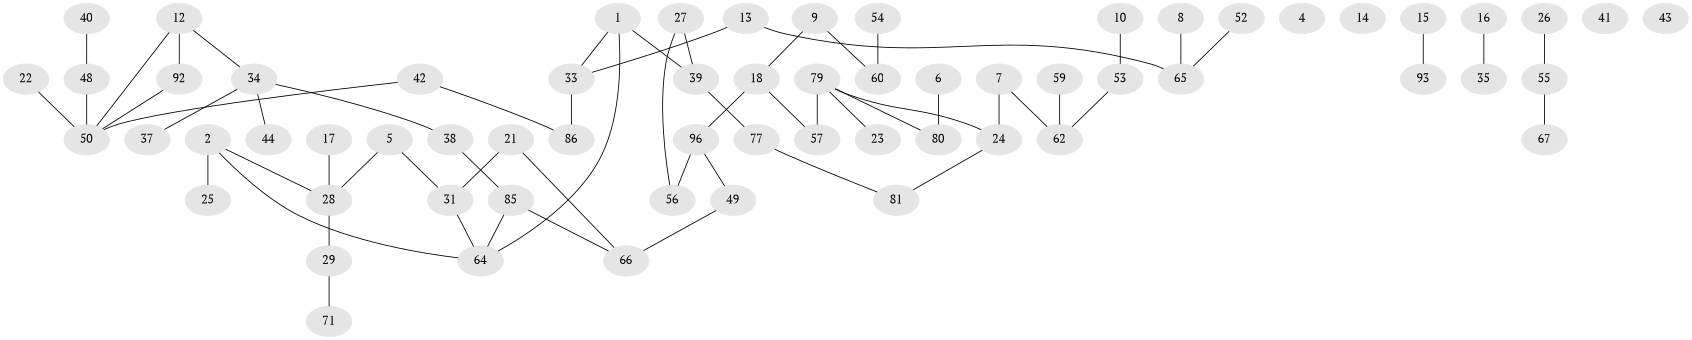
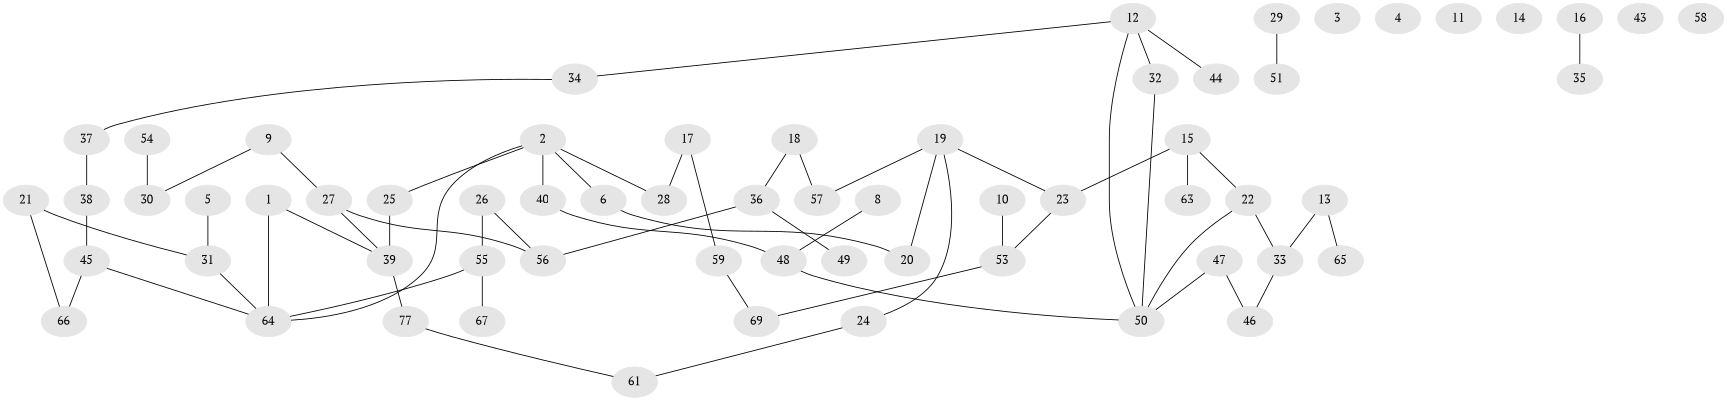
node "52": removed
node "3": added
node "11": added
node "41": removed
node "58": added
edge "1" -- "33": now "22" -- "33"
edge "9" -- "18": now "9" -- "27"
edge "8" -- "65": now "8" -- "48"
node "92": label "92" -> "32"
node "42": label "42" -> "47"
node "79": label "79" -> "19"
node "60": label "60" -> "30"
node "7": removed
node "93": label "93" -> "63"
edge "34" -- "38": now "37" -- "38"
edge "34" -- "44": now "12" -- "44"
node "86": label "86" -> "46"
node "96": label "96" -> "36"
node "80": label "80" -> "20"
node "62": label "62" -> "69"
edge "5" -- "28": removed
edge "2" -- "40": added
edge "2" -- "6": added
edge "15" -- "23": added
edge "15" -- "22": added
node "85": label "85" -> "45"
edge "17" -- "59": added
node "81": label "81" -> "61"
edge "25" -- "39": added
edge "26" -- "56": added
edge "49" -- "66": removed
edge "23" -- "53": added
edge "28" -- "29": removed
edge "55" -- "64": added
node "71": label "71" -> "51"
